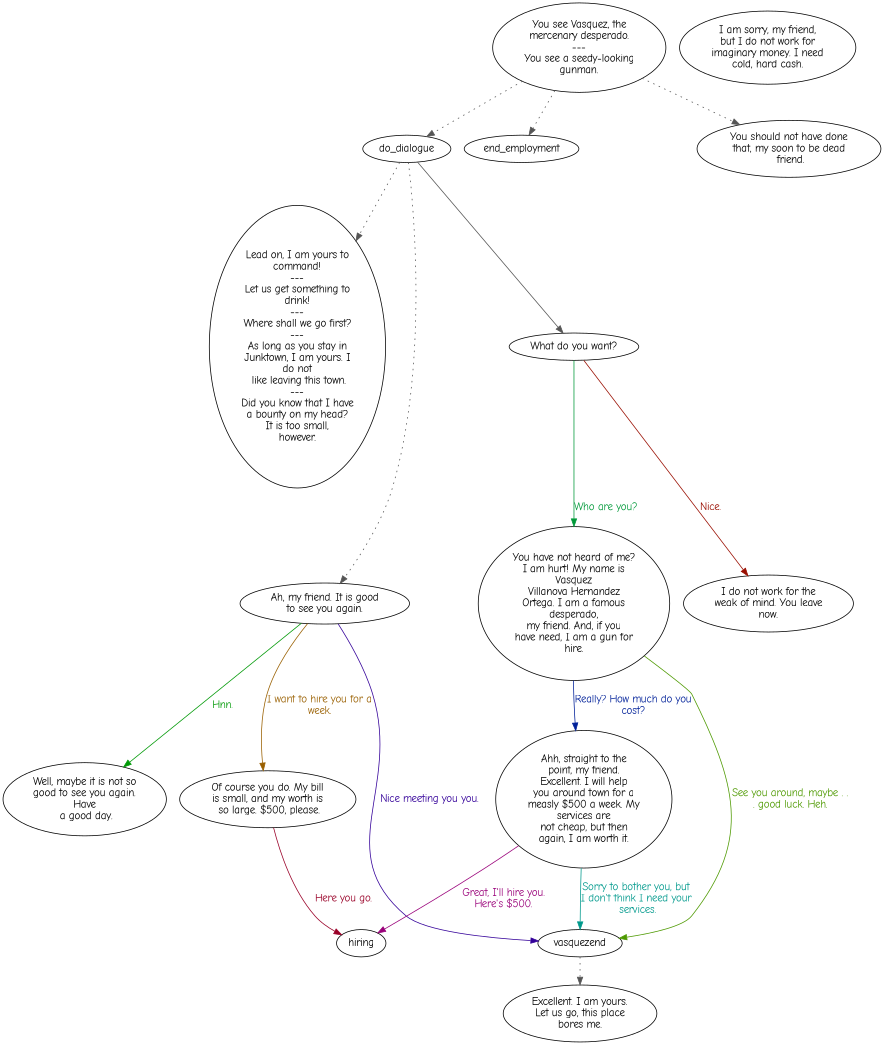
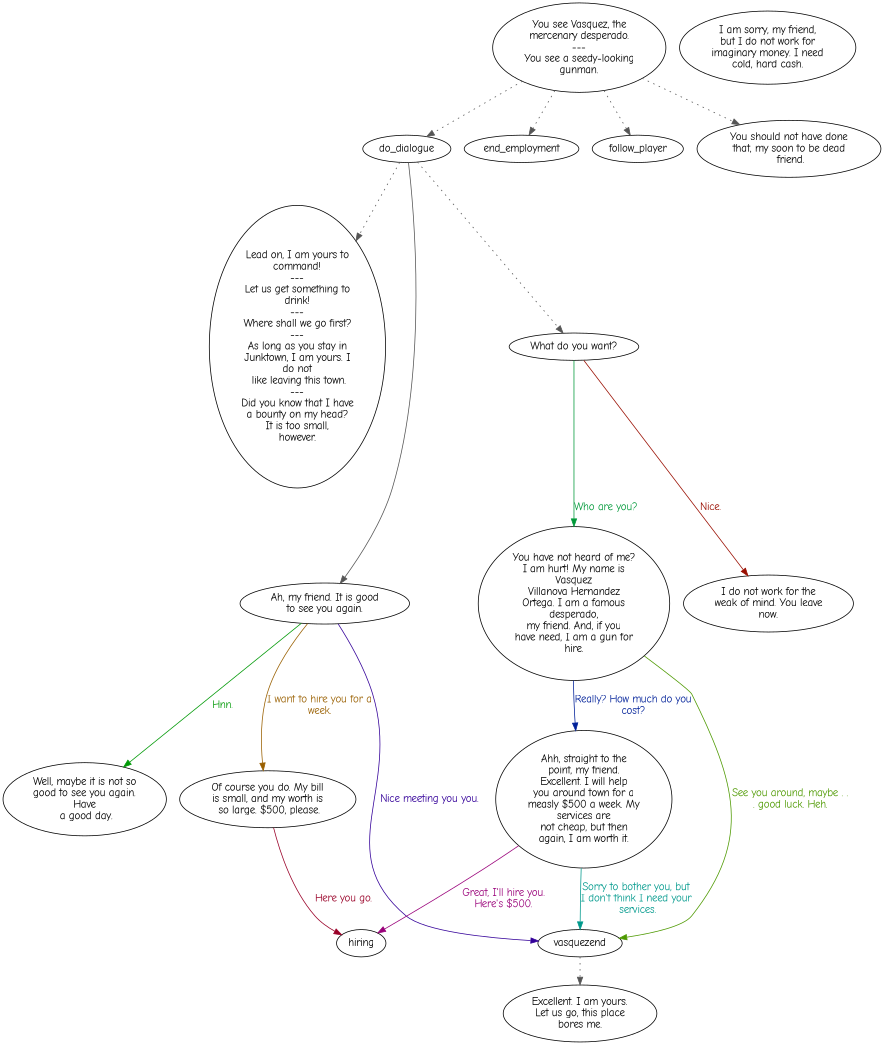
node "follow_player": added
edge "do_dialogue" -> "What do you want?": style solid -> dotted
edge "do_dialogue" -> "Ah, my friend. It is good to see you again.": style dotted -> solid
